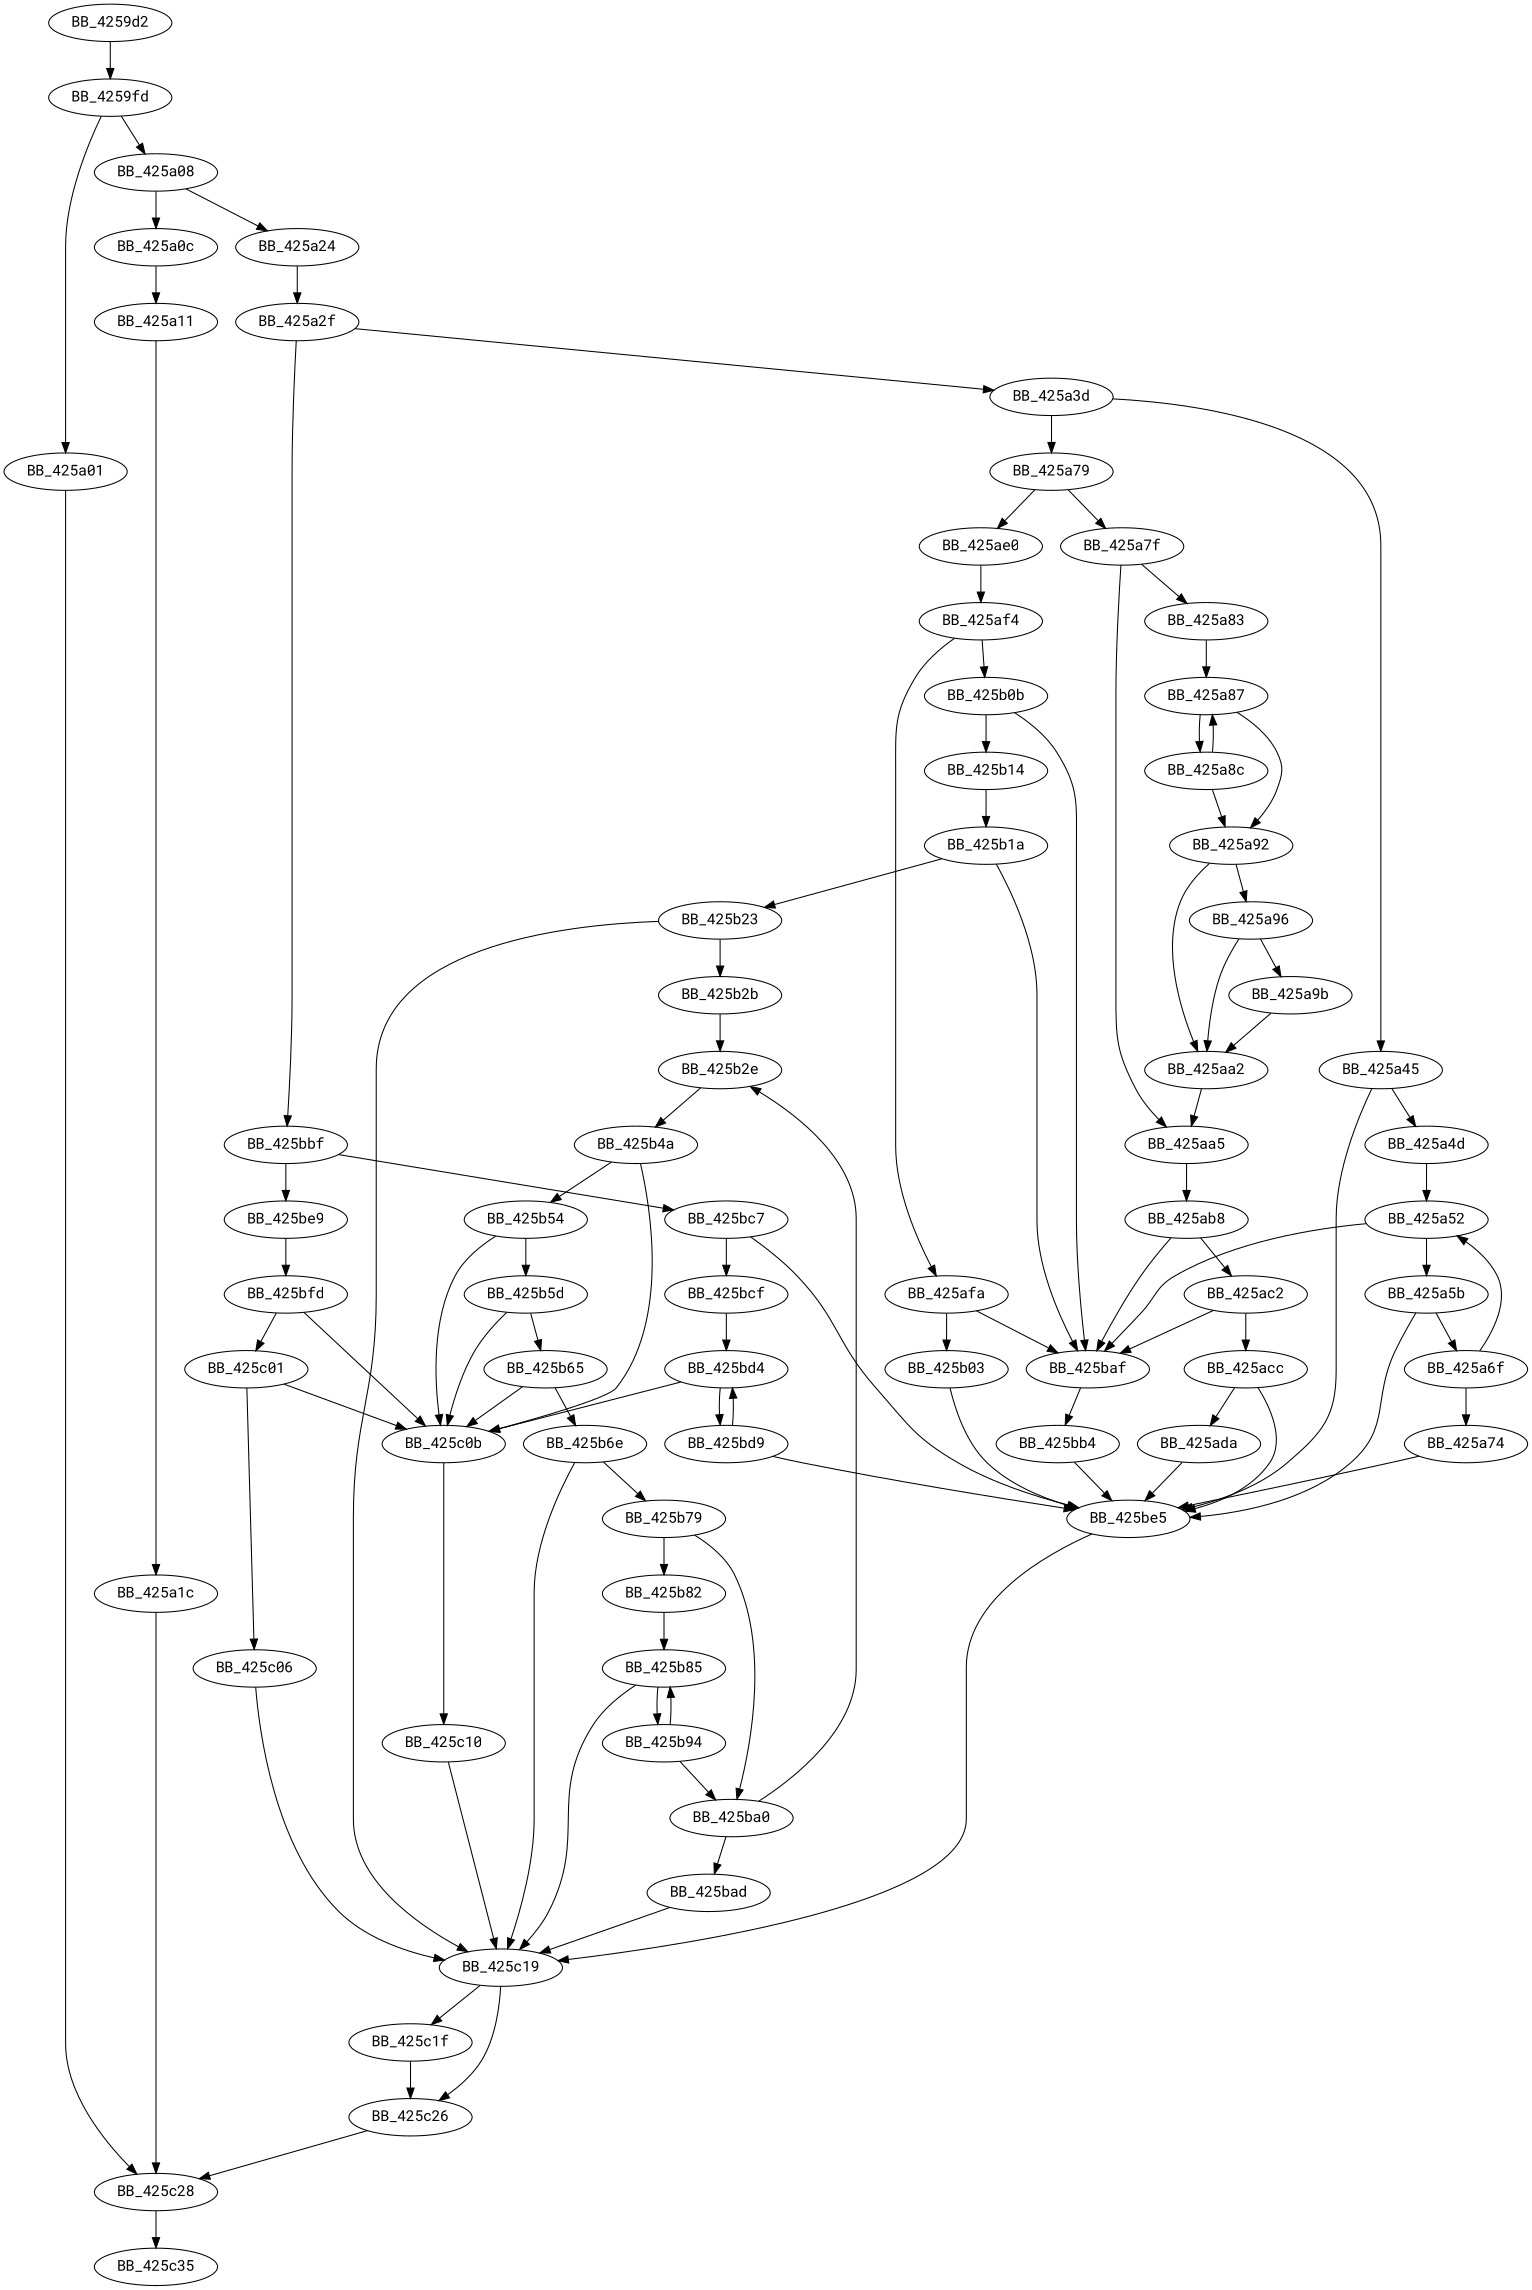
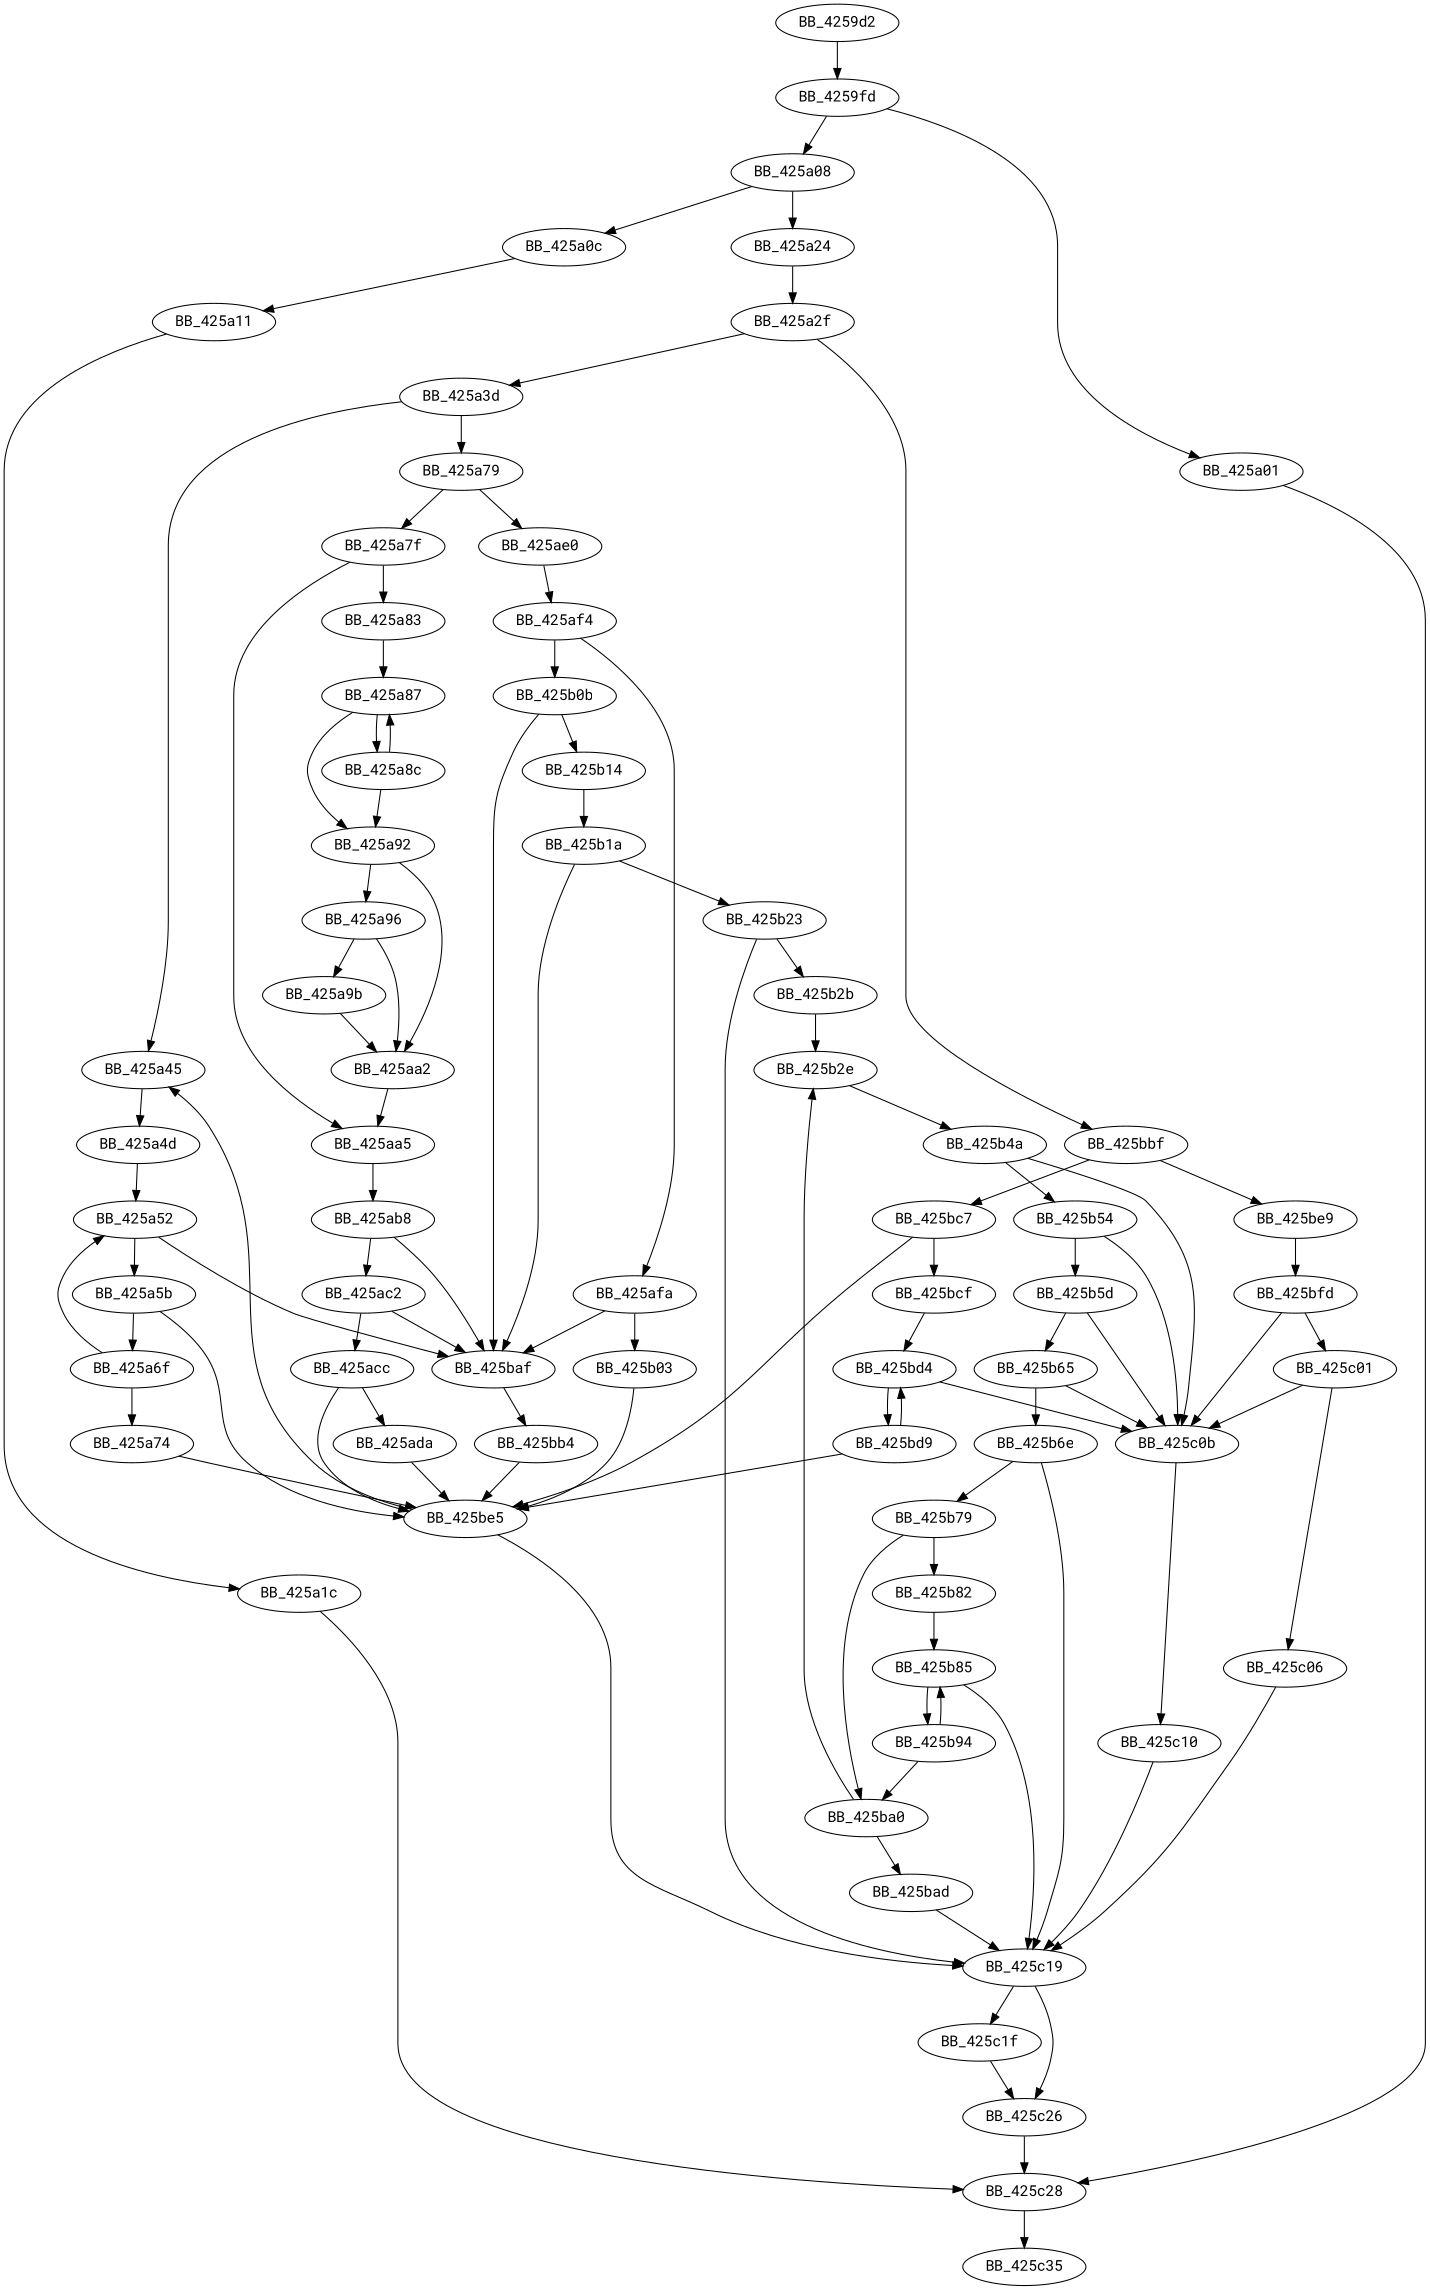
edge "BB_425a45" -> "BB_425be5": reversed
